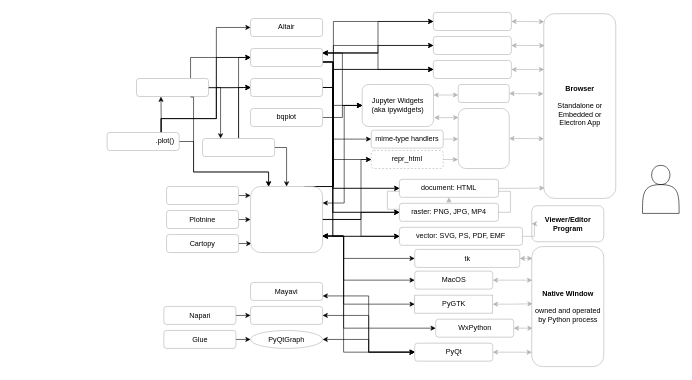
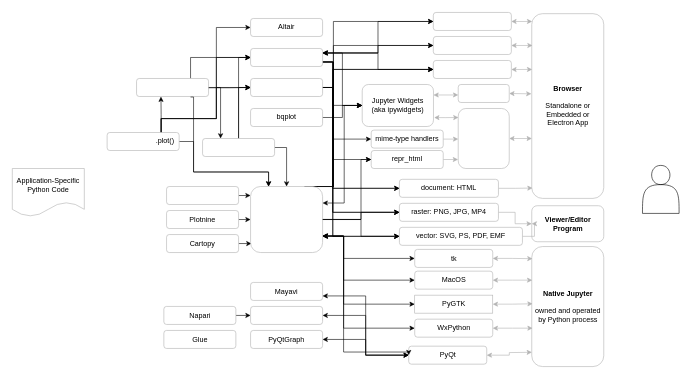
node "Browser Standalone or Embedded or Electron App": moved (580, 106) -> (568, 106)
node "repr_html": style dashed -> solid
node "Application-Specific Python Code": added
edge "raster: PNG, JPG, MP4" -> "document: HTML": now "raster: PNG, JPG, MP4" -> "Viewer/Editor Program"
node "tk": size 105x18 -> 78x18
node "Native Window owned and operated by Python process": label "Native Window owned and operated by Python process" -> "Native Jupyter owned and operated by Python process"
node "WxPython": moved (475, 328) -> (454, 328)
edge "Glue" -> "PyQtGraph": removed
node "PyQtGraph": shape ellipse -> rounded rectangle
node "PyQt": moved (454, 352) -> (448, 355)
